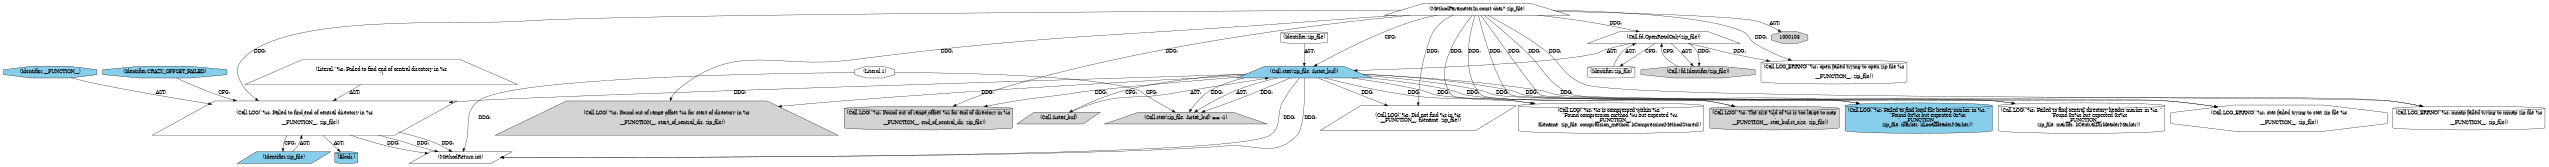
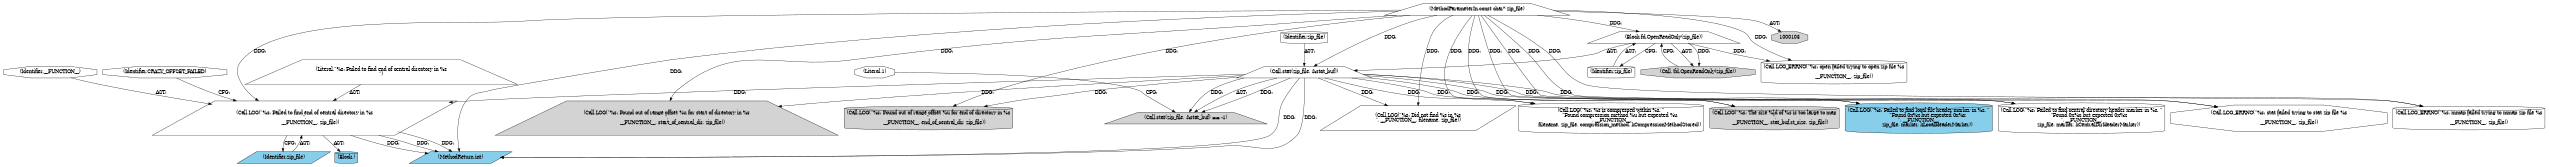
edge "(MethodParameterIn,const char* zip_file)" -> "(Call,stat(zip_file, &stat_buf))": label "CFG: " -> "DDG: "
node "(Call,fd.OpenReadOnly(zip_file))": label "(Call,fd.OpenReadOnly(zip_file))" -> "(Block,fd.OpenReadOnly(zip_file))"
node "(Identifier,__FUNCTION__)": fillcolor skyblue -> white
node "(Identifier,CRAZY_OFFSET_FAILED)": fillcolor skyblue -> white
node "(Call,stat(zip_file, &stat_buf))": fillcolor skyblue -> white
node "(Call,!fd.Identifier(zip_file))": label "(Call,!fd.Identifier(zip_file))" -> "(Call,!fd.OpenReadOnly(zip_file))"
edge "(Literal,1)" -> "(MethodReturn,int)": now "(MethodParameterIn,const char* zip_file)" -> "(MethodReturn,int)"
node "(Call,&stat_buf)": removed
node "(MethodReturn,int)": fillcolor white -> skyblue
